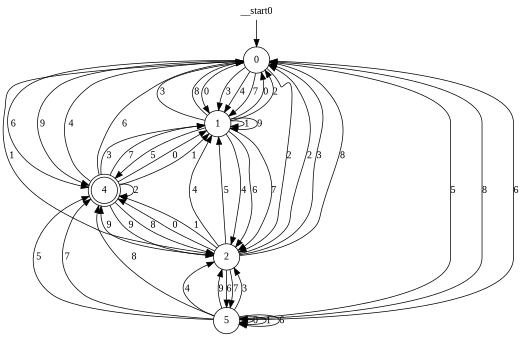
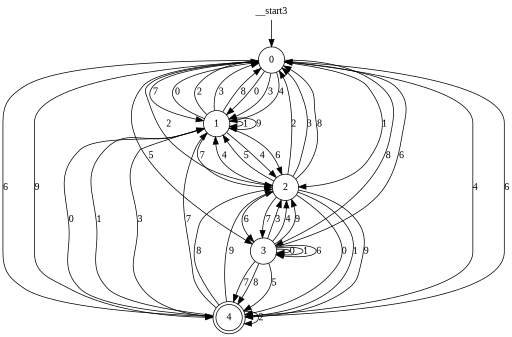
node "__start0": label "__start0" -> "__start3"
edge "1" -> "4": removed, label "5"
node "5": label "5" -> "3"
